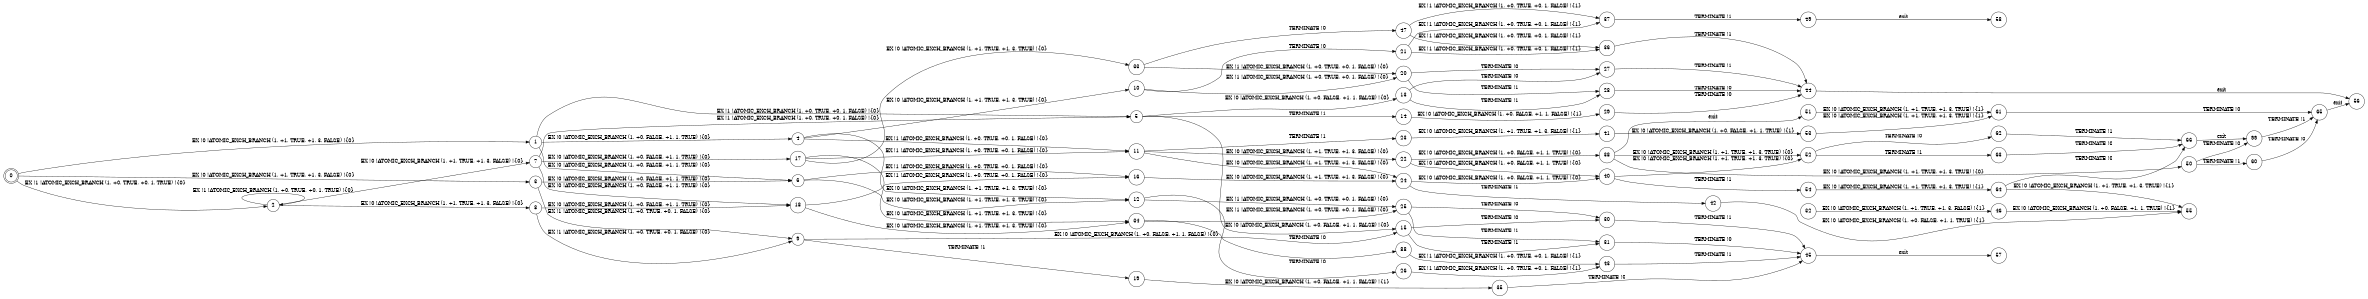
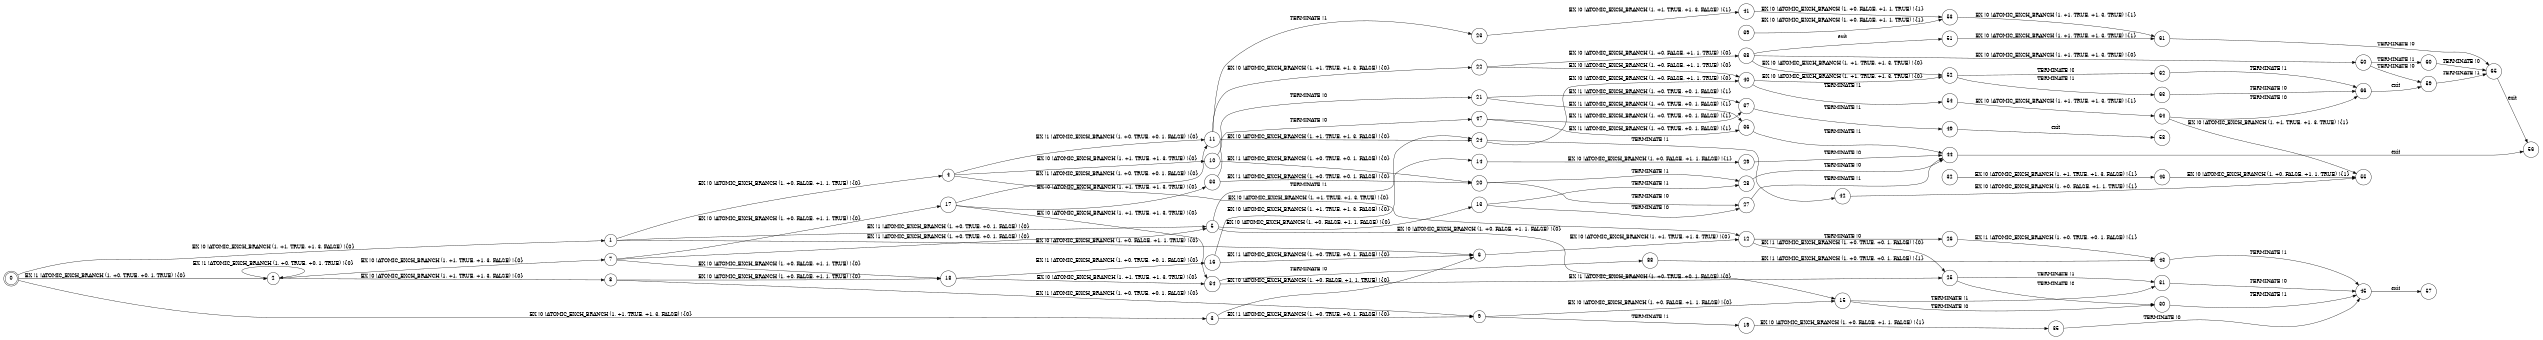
node "39": added
node "99": label "99" -> "59"
edge "6" -> "16": reversed
